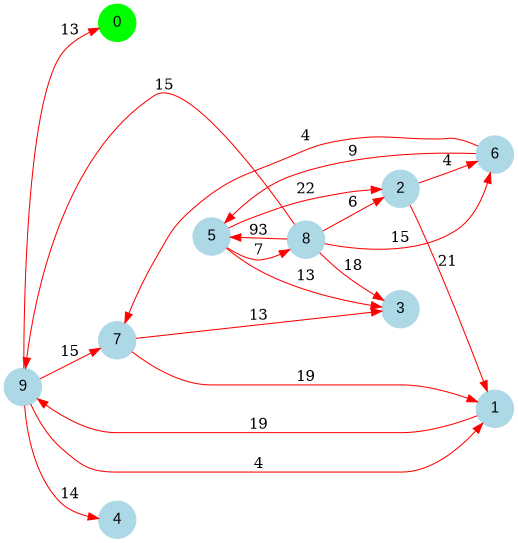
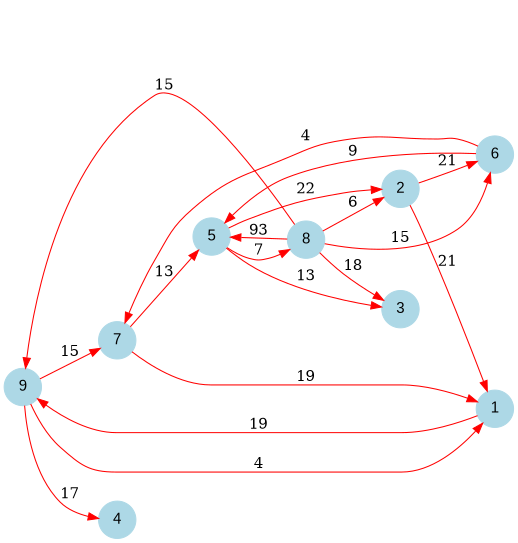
node "0": removed
edge "2" -> "6": label "4" -> "21"
edge "7" -> "3": now "7" -> "5"
edge "9" -> "4": label "14" -> "17"
